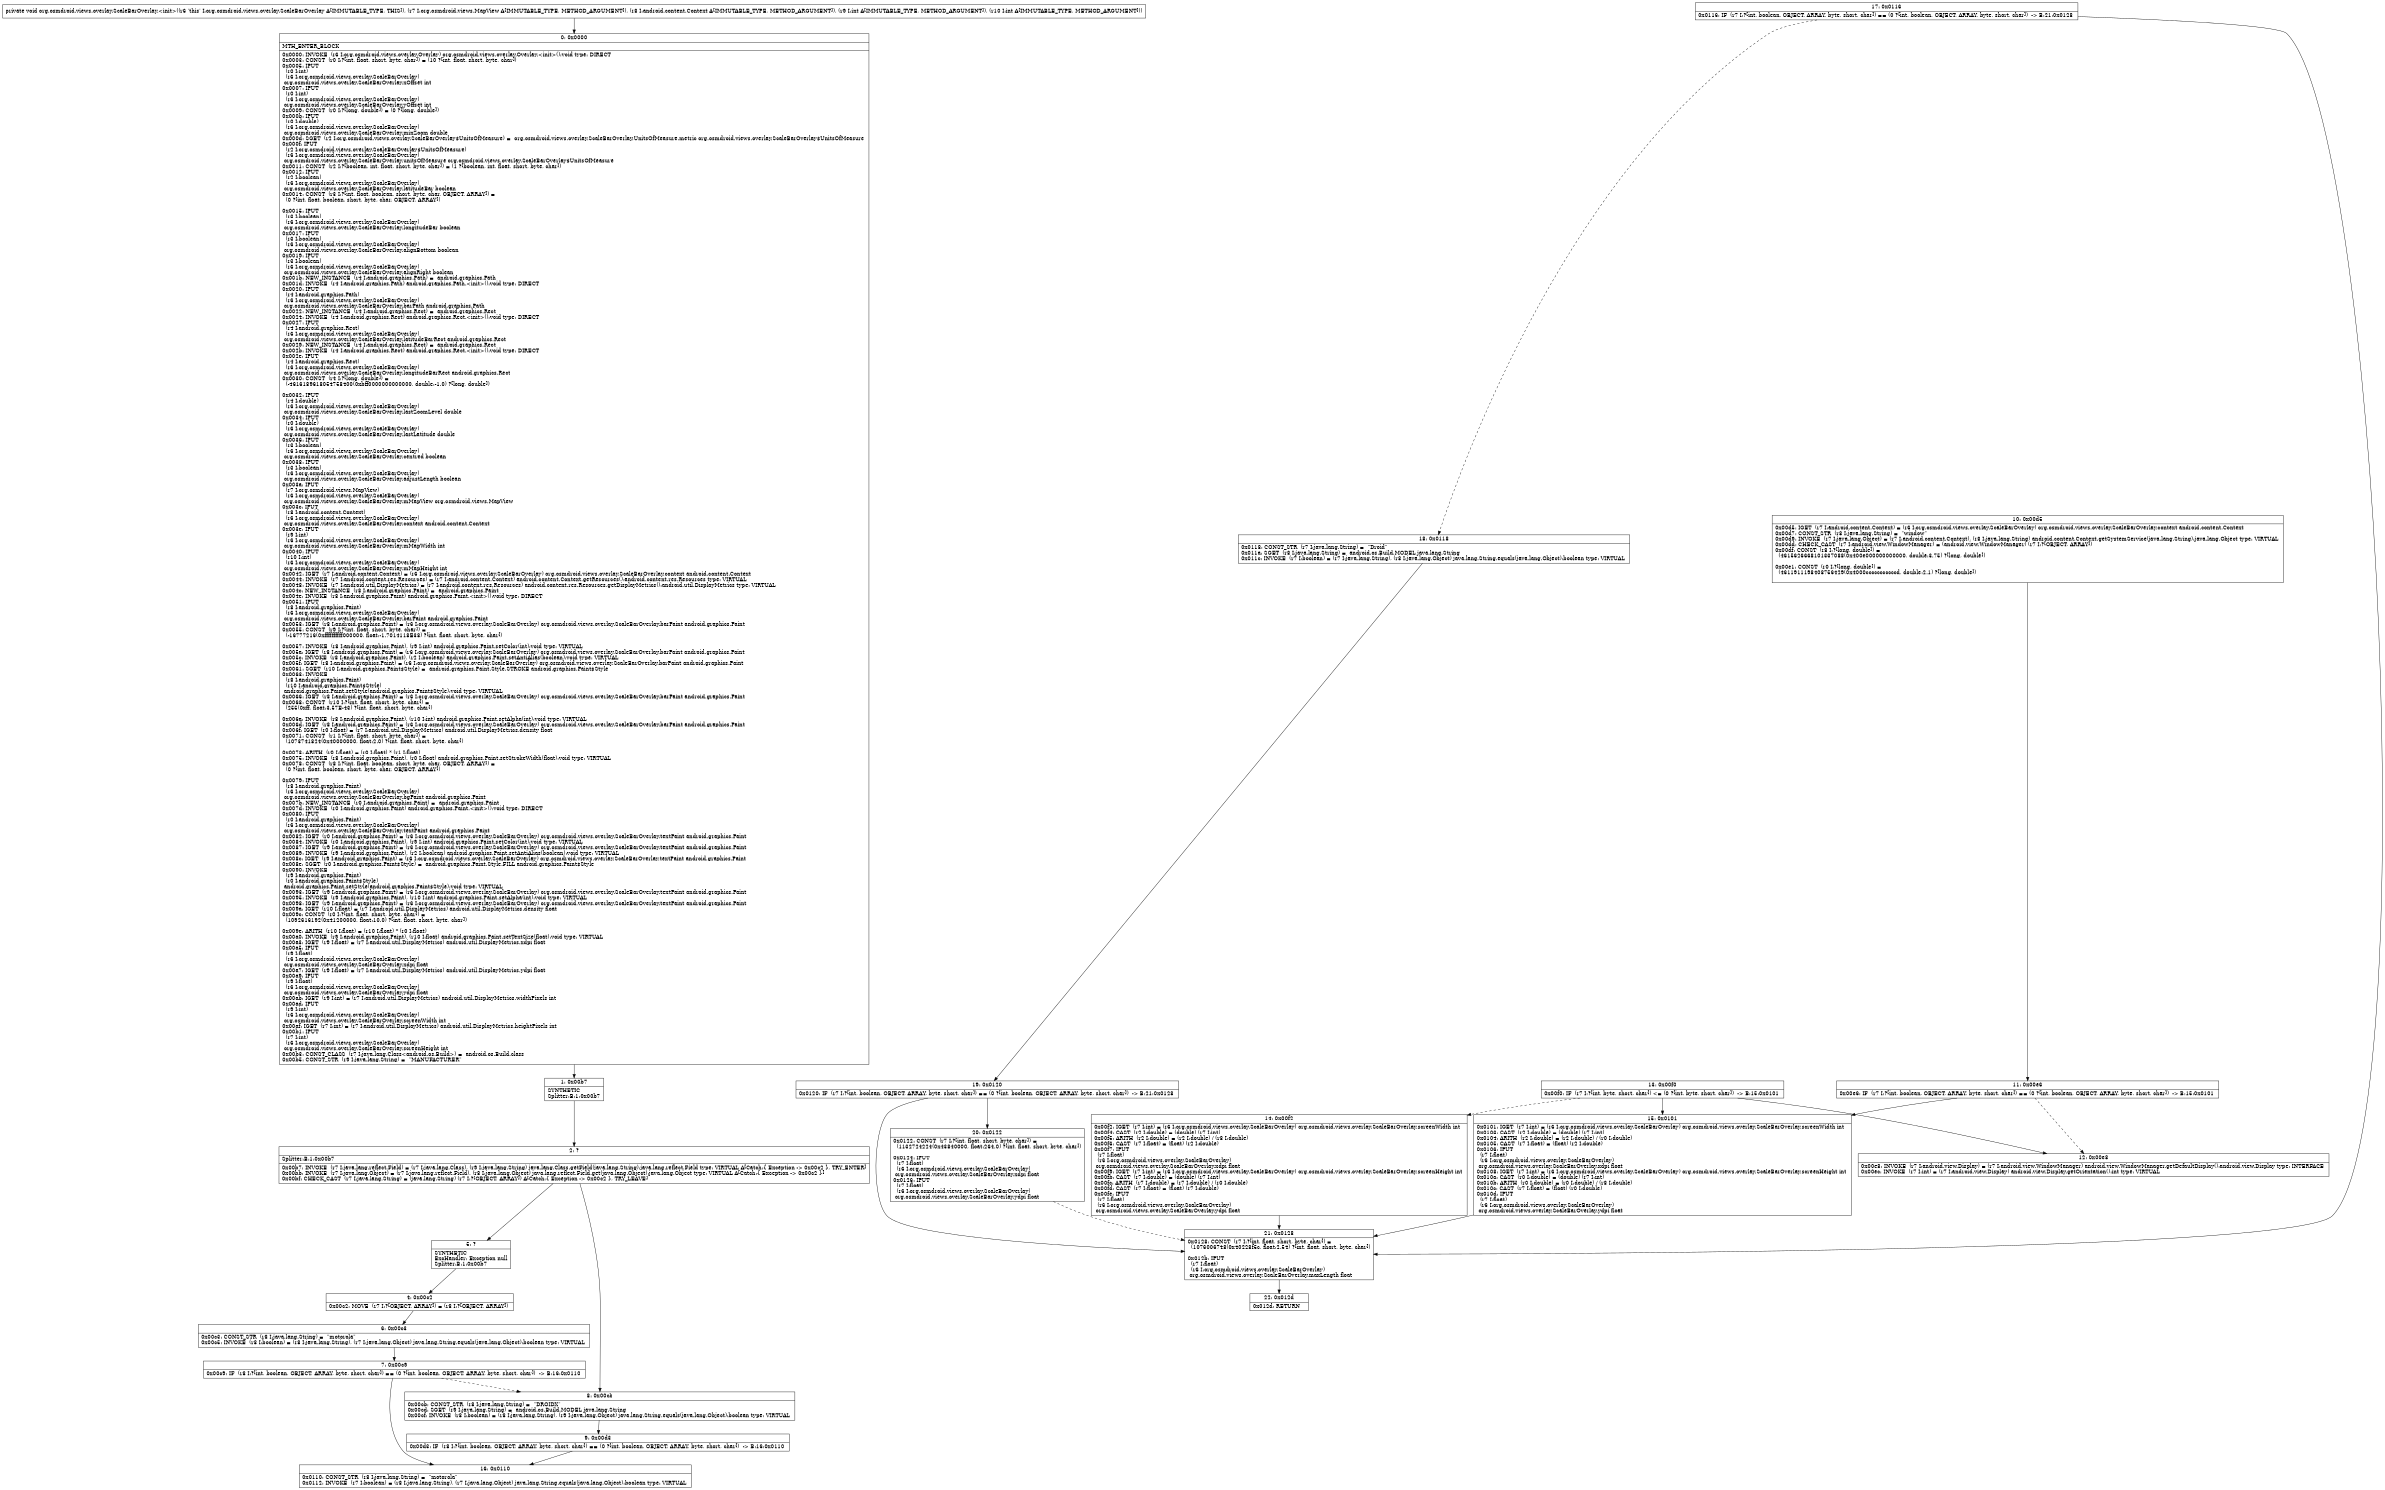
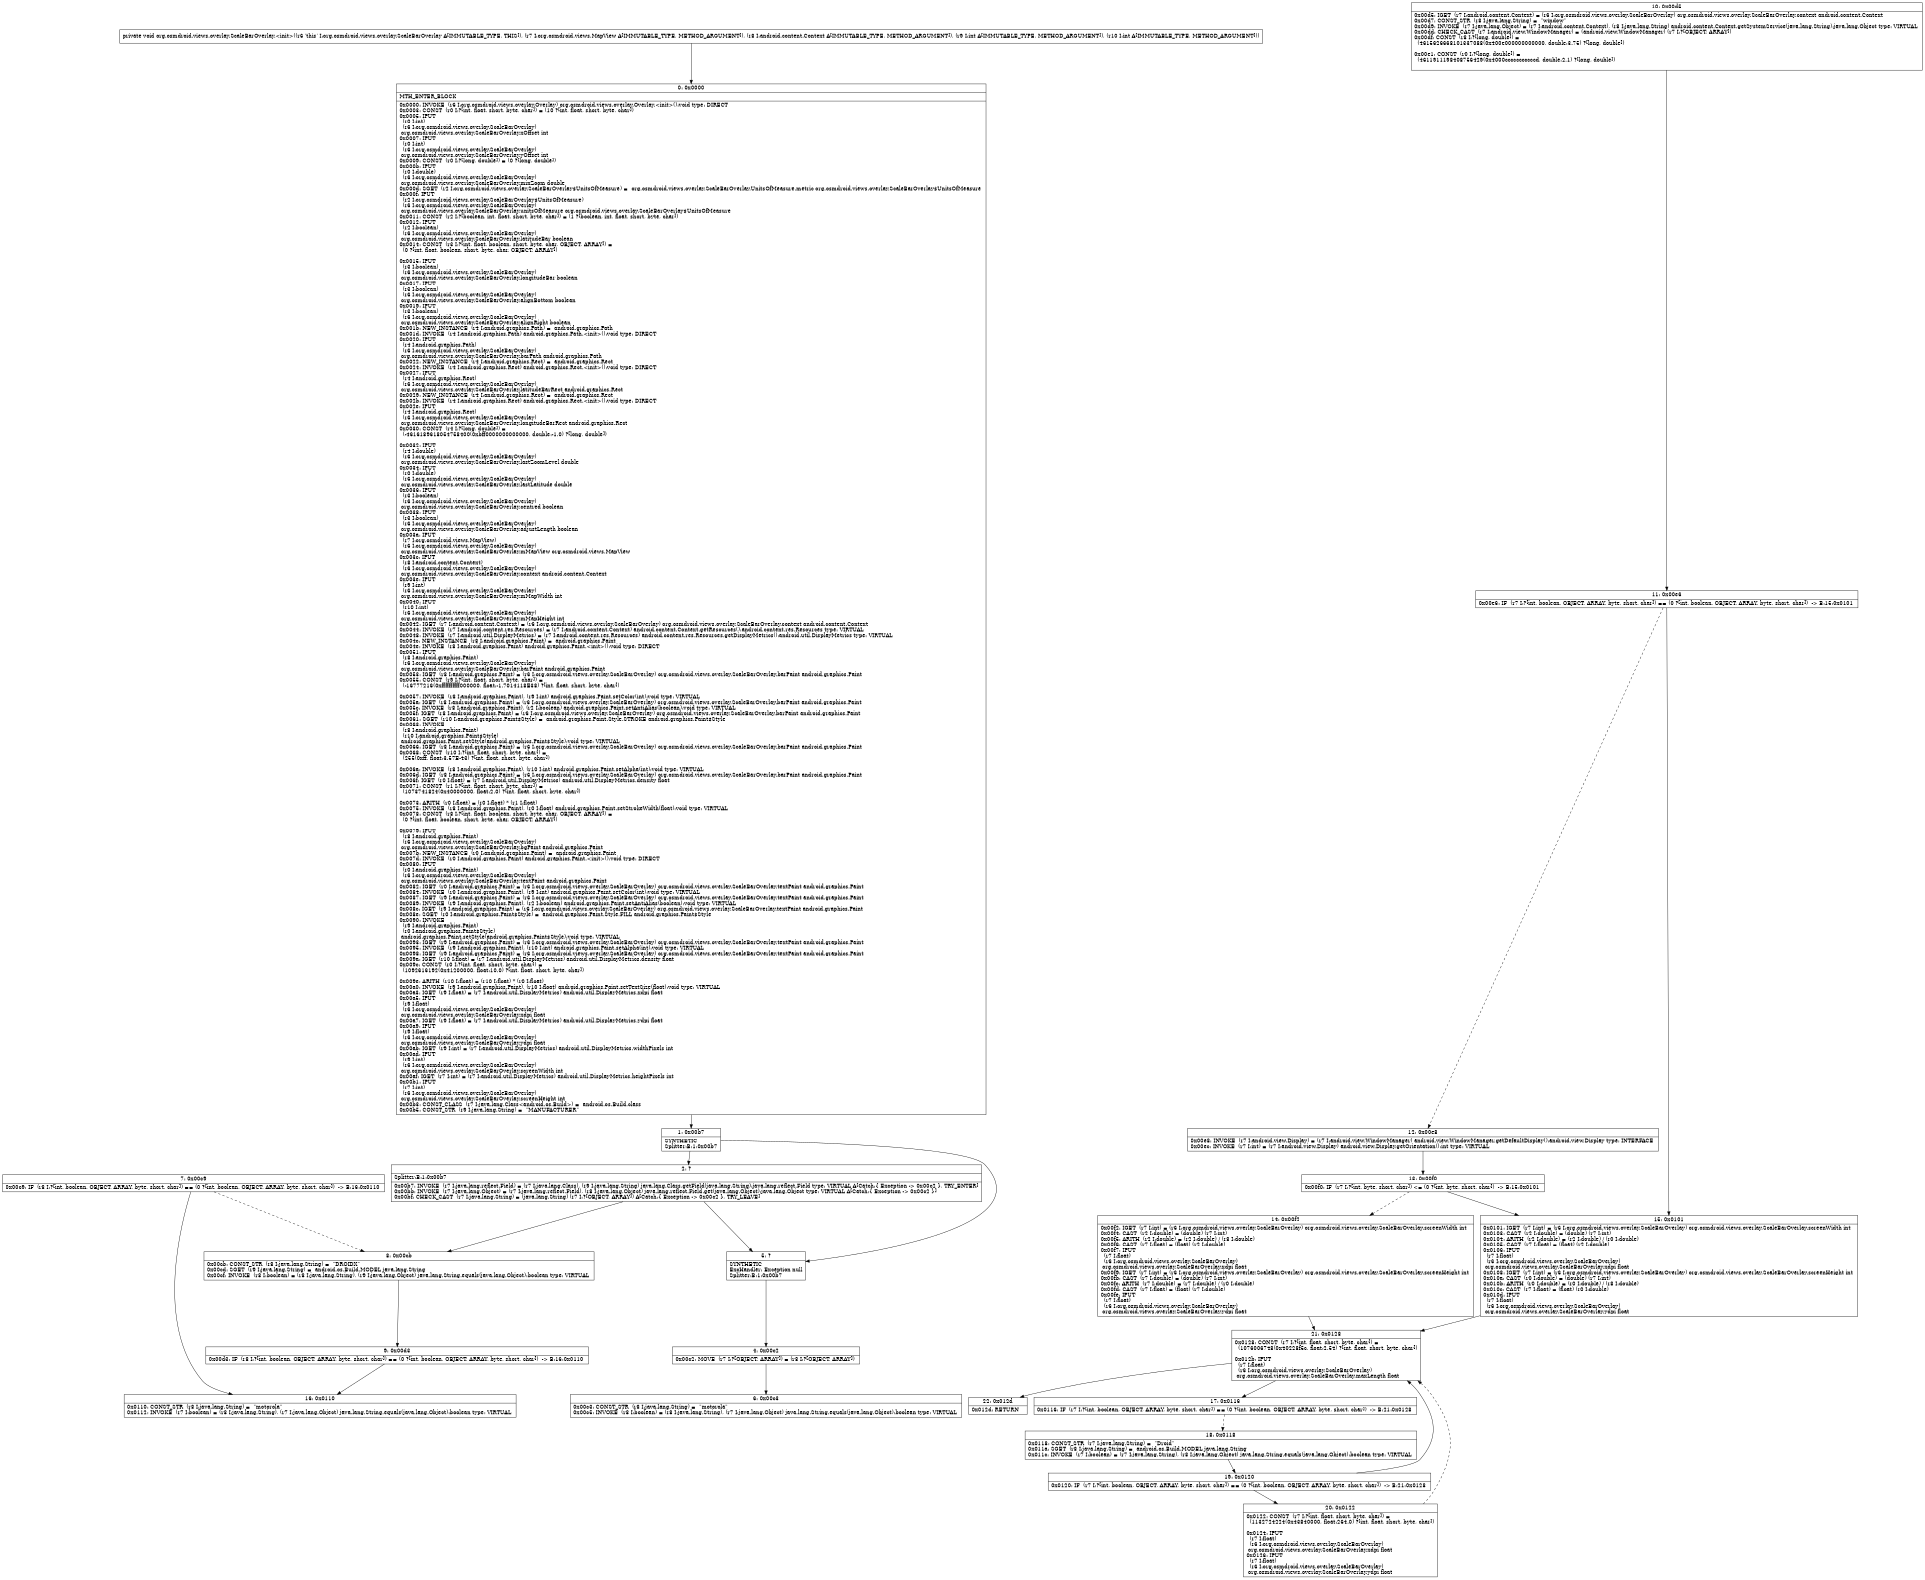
edge "17: 0x0116" -> "21: 0x0128": reversed
edge "13: 0x00f0" -> "12: 0x00e8": reversed
edge "1: 0x00b7" -> "5: ?": added
edge "6: 0x00c3" -> "7: 0x00c9": removed
